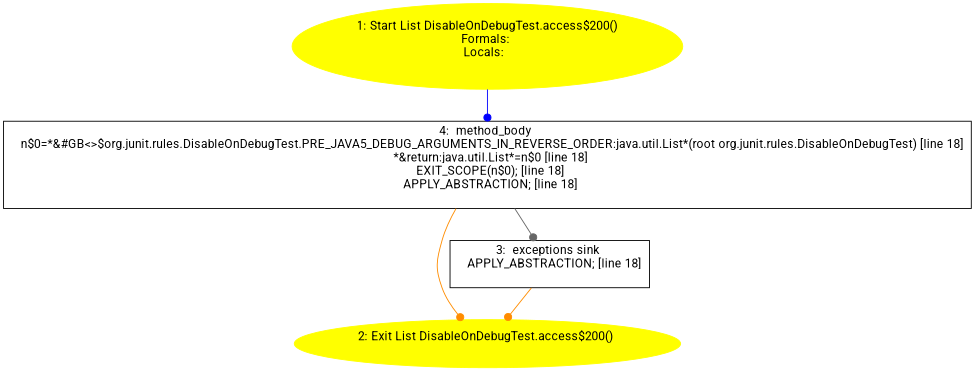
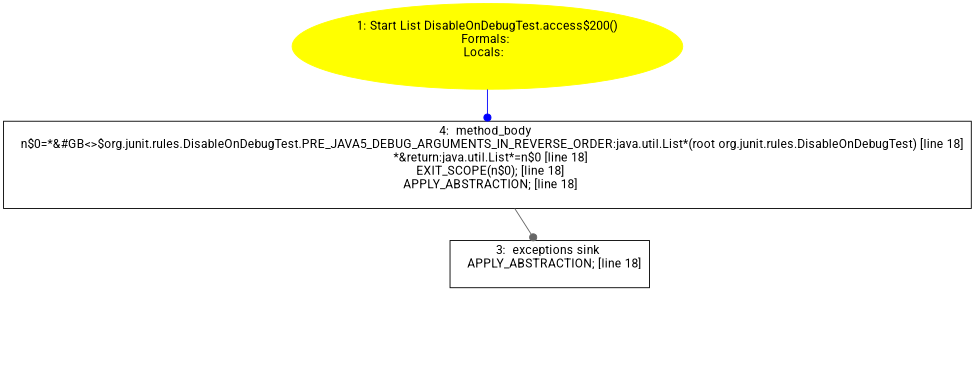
node "2: Exit List DisableOnDebugTest.access$200()": removed
